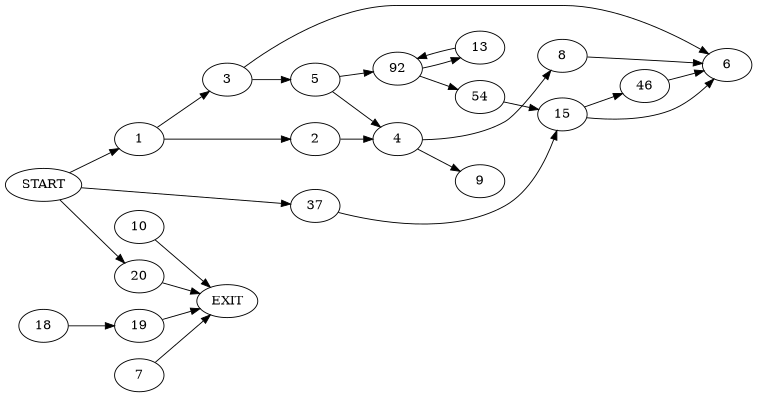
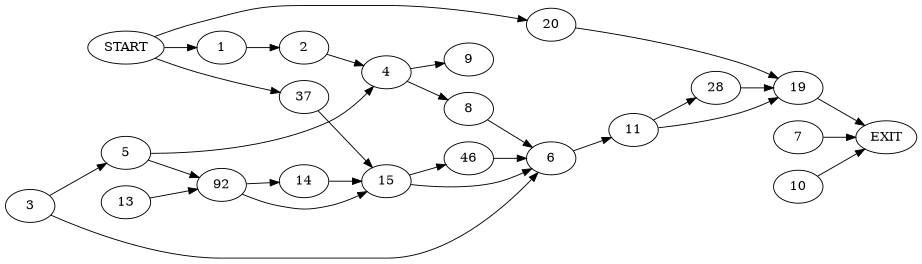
edge "92" -> "13": now "92" -> "15"
node "54": label "54" -> "14"
edge "1" -> "3": removed
node "11": added
edge "20" -> "EXIT": now "20" -> "19"
node "18": label "18" -> "28"
